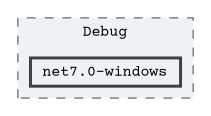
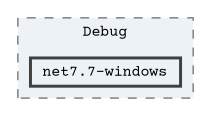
node "net7.0-windows": label "net7.0-windows" -> "net7.7-windows"
